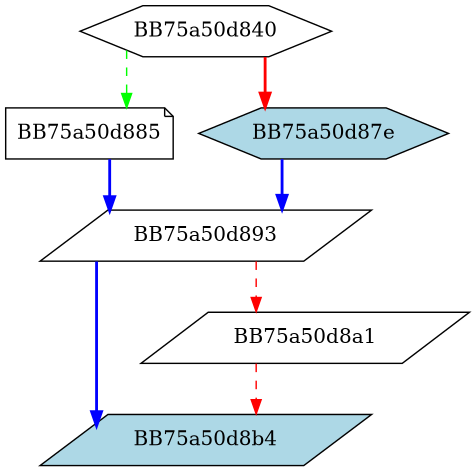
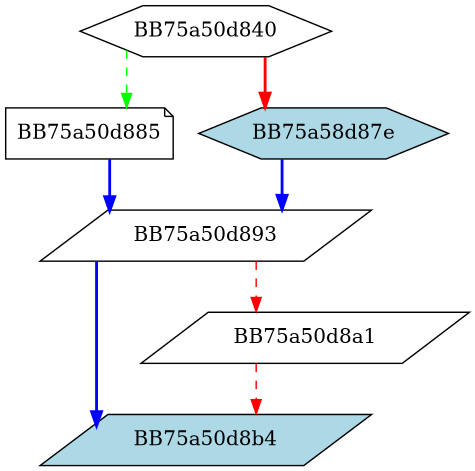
node "BB75a50d87e": label "BB75a50d87e" -> "BB75a58d87e"
